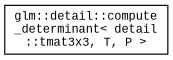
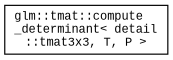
node "glm::detail::compute _determinant< detail ::tmat3x3, T, P >": label "glm::detail::compute _determinant< detail ::tmat3x3, T, P >" -> "glm::tmat::compute _determinant< detail ::tmat3x3, T, P >"
